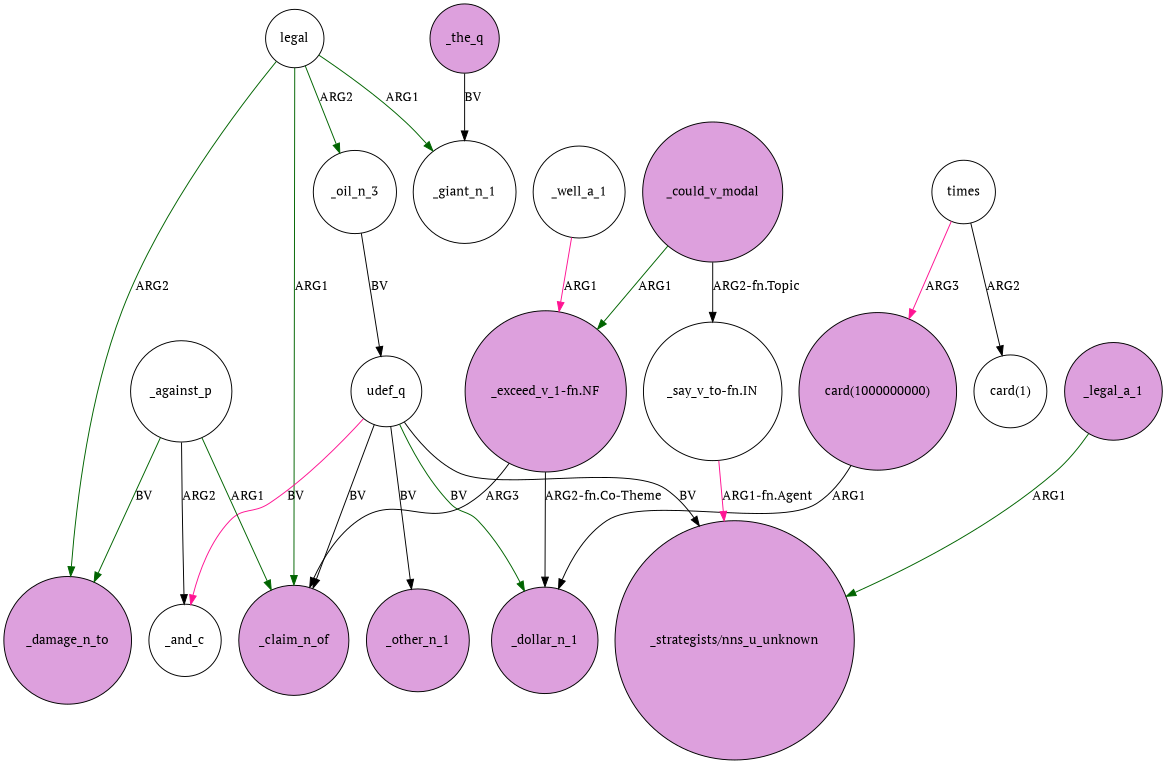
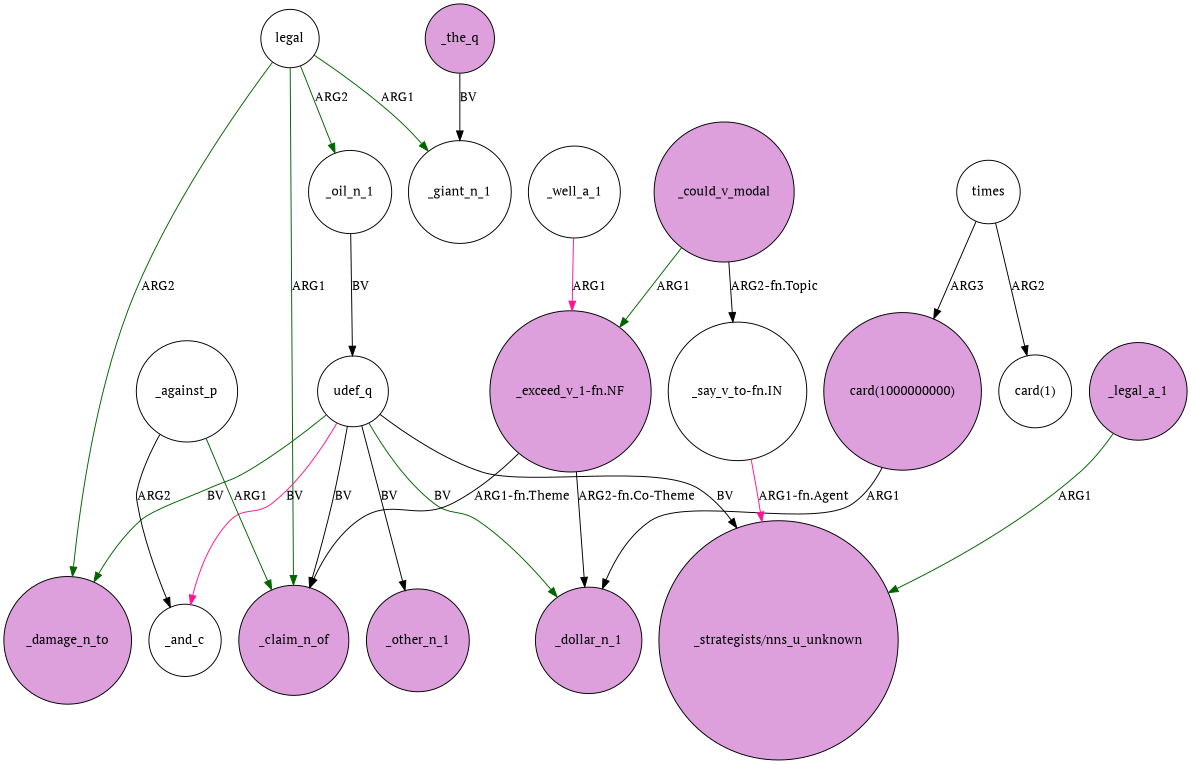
node "_oil_n_3": label "_oil_n_3" -> "_oil_n_1"
edge "times" -> "card(1000000000)": color deeppink -> black
edge "_exceed_v_1-fn.NF" -> "_claim_n_of": label "ARG3" -> "ARG1-fn.Theme"
edge "_against_p" -> "_damage_n_to": now "udef_q" -> "_damage_n_to"
